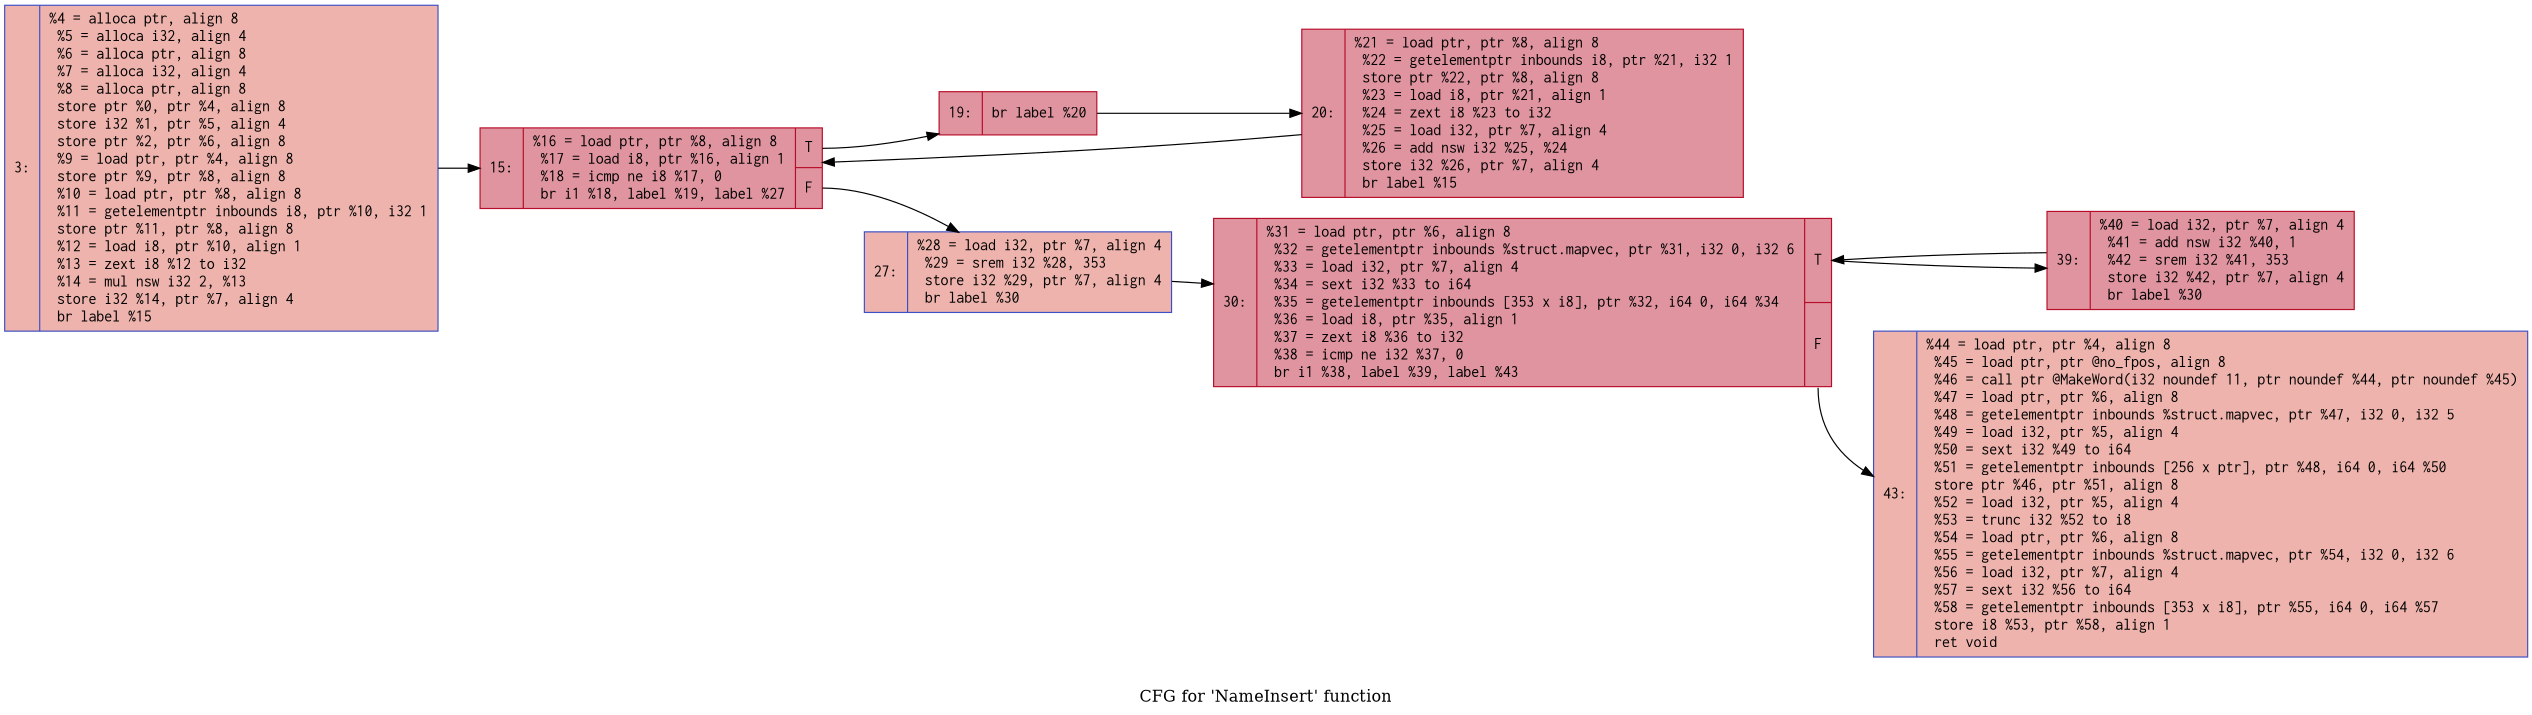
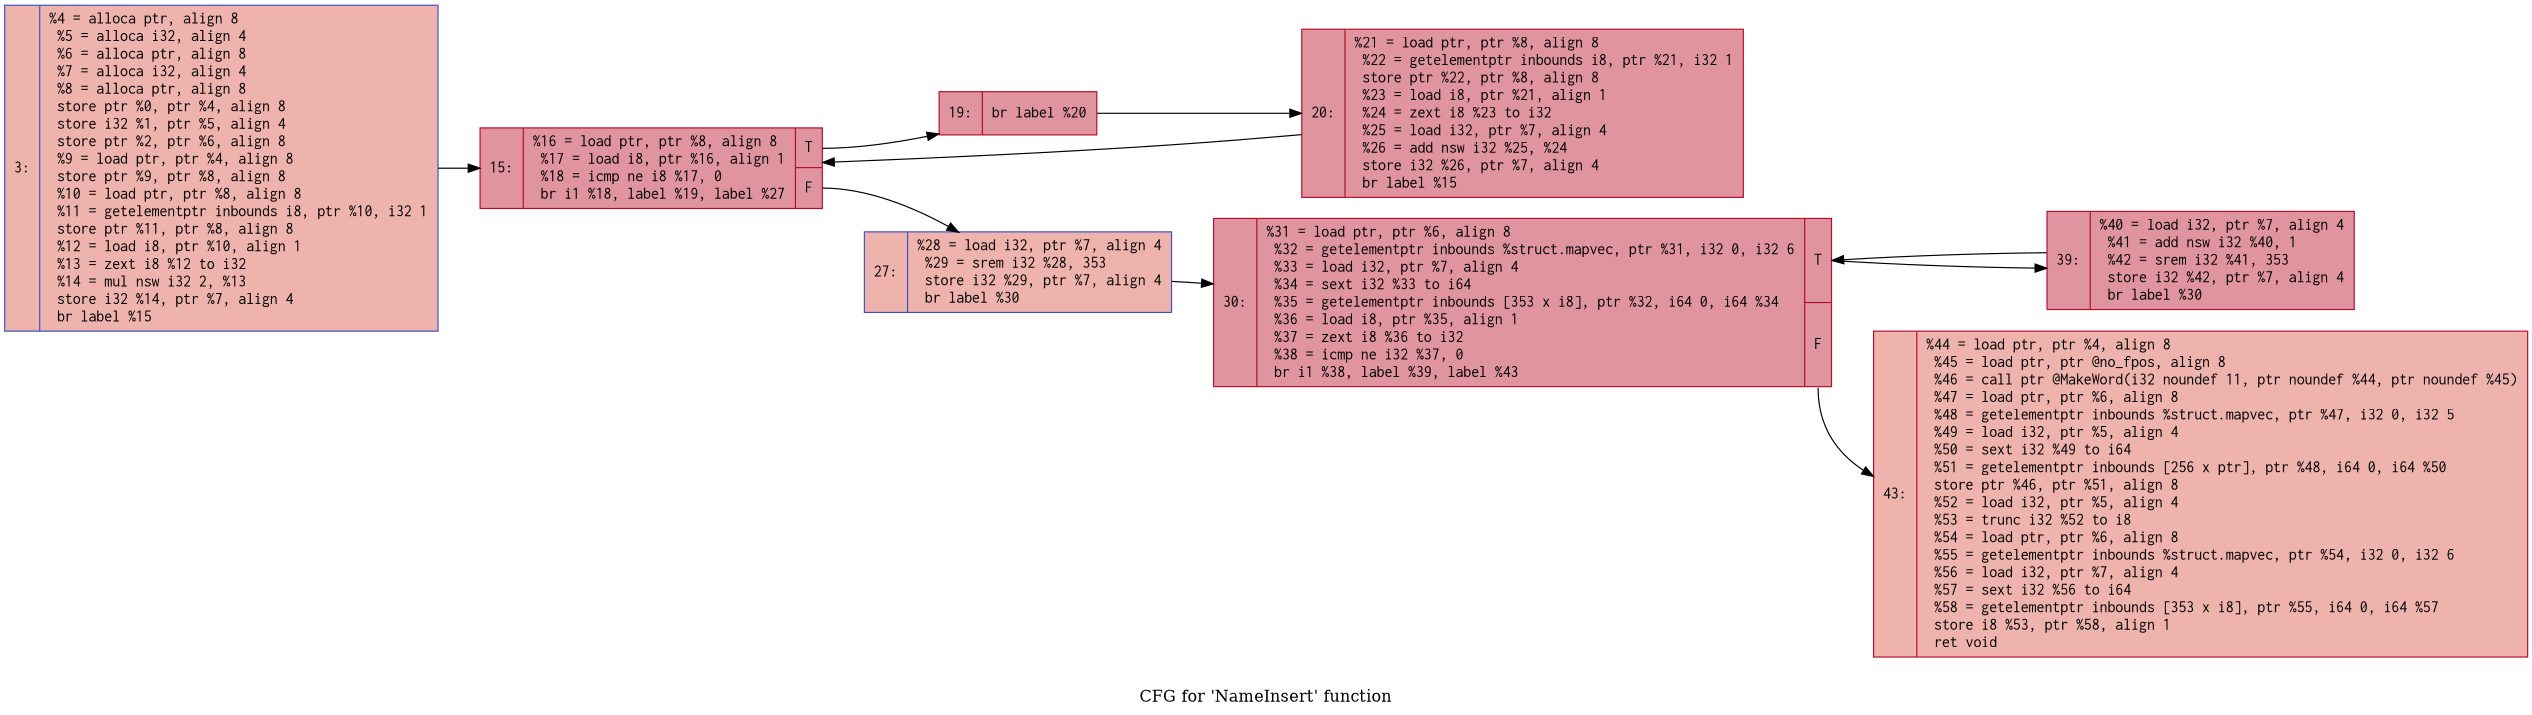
node "43:": color #3d50c3ff -> #b70d28ff
